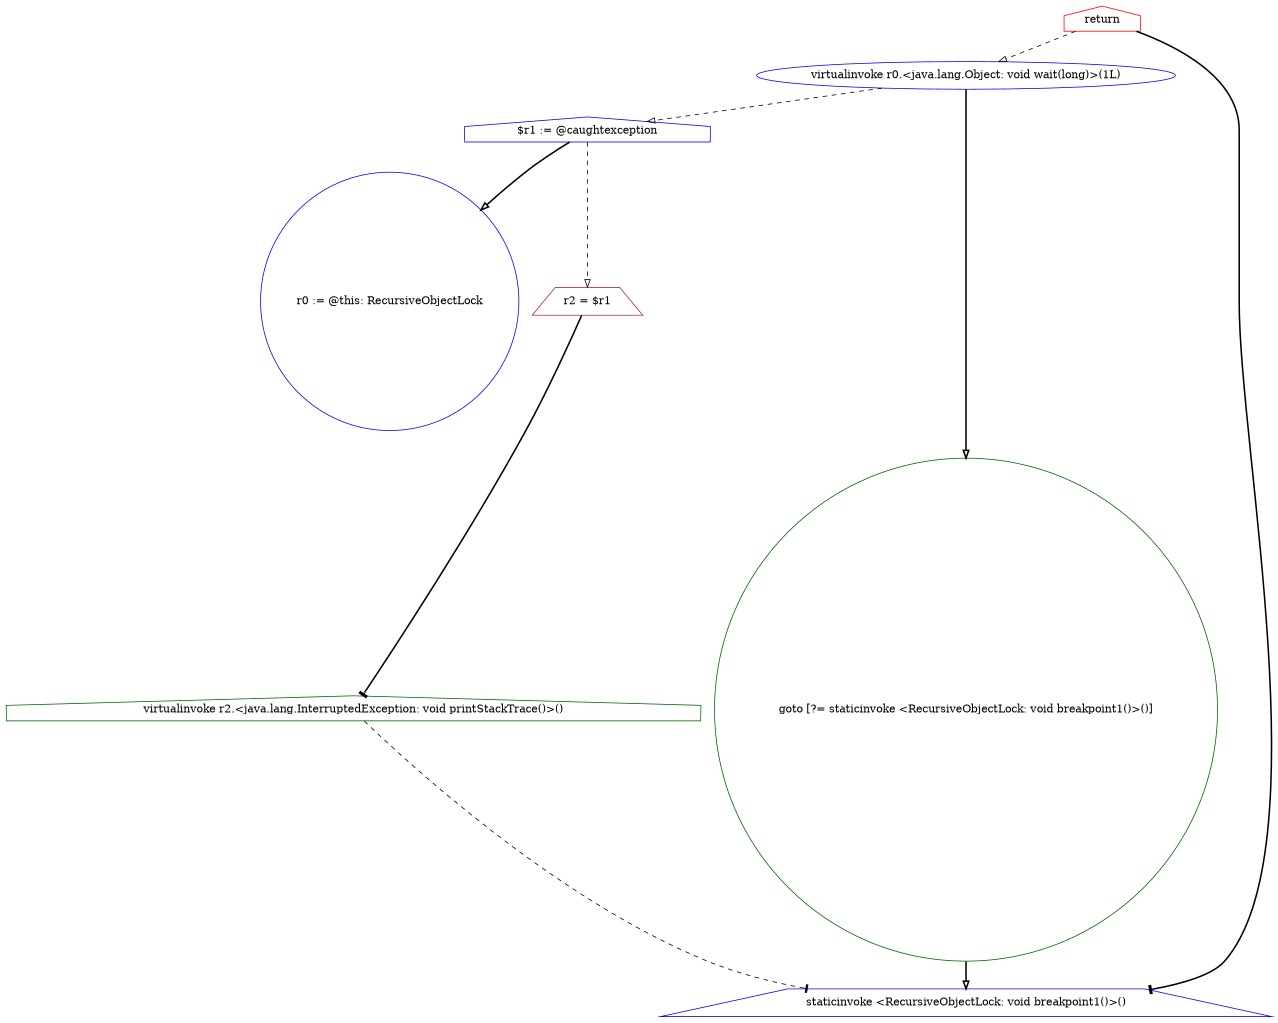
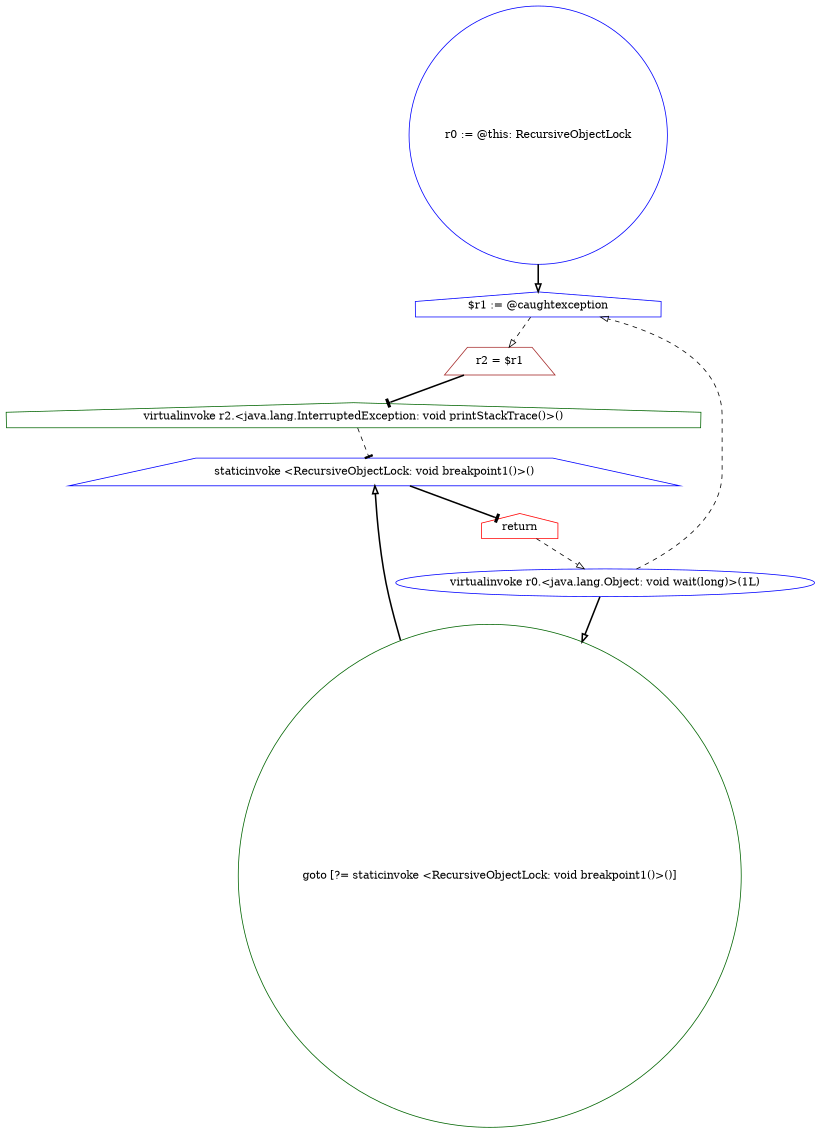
edge "$r1 := @caughtexception" -> "r0 := @this: RecursiveObjectLock": reversed
edge "return" -> "staticinvoke <RecursiveObjectLock: void breakpoint1()>()": reversed
